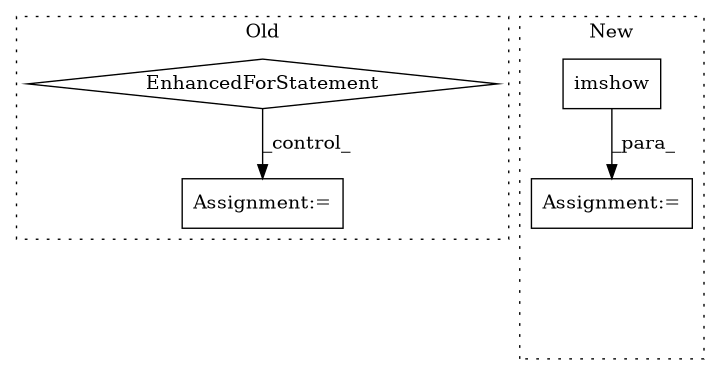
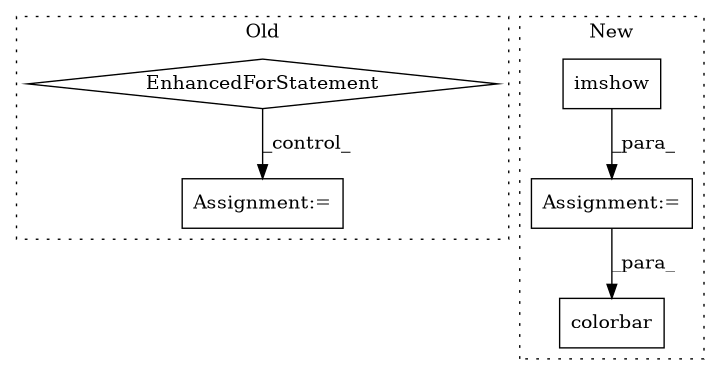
node "colorbar": added
